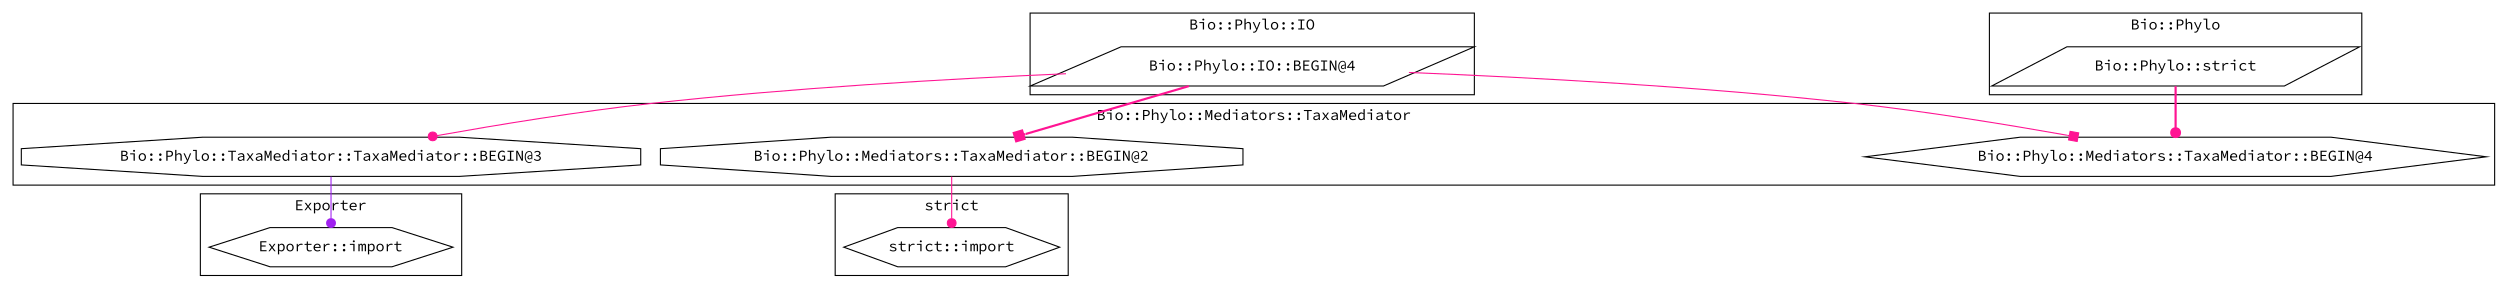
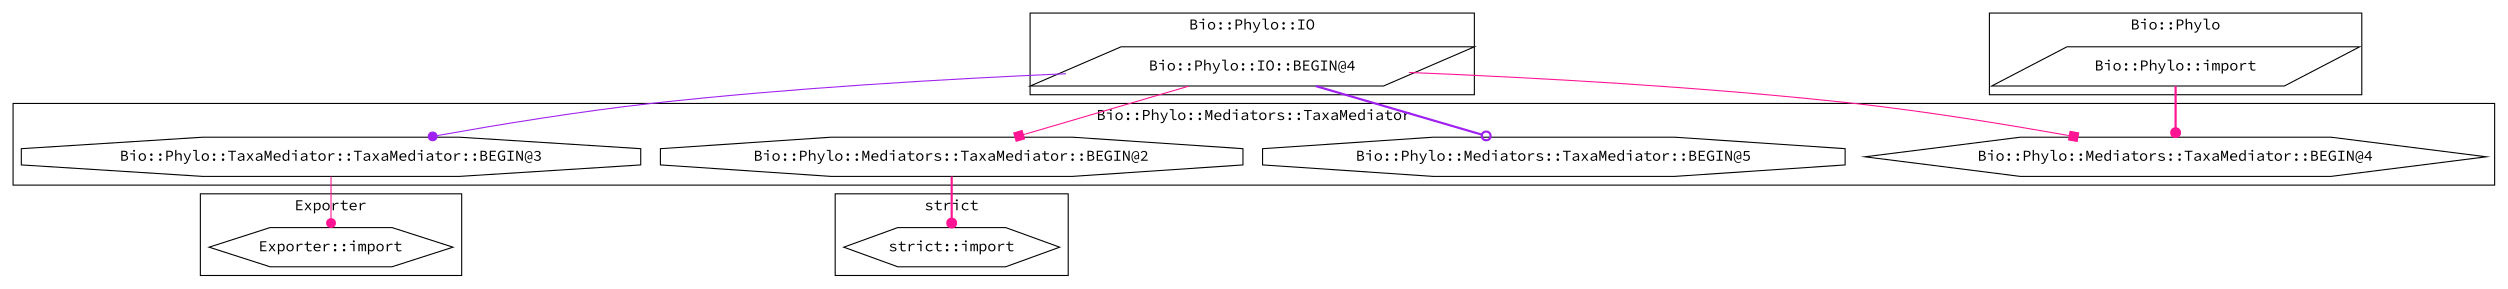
node "Bio::Phylo::strict": label "Bio::Phylo::strict" -> "Bio::Phylo::import"
edge "Bio::Phylo::IO::BEGIN@4" -> "Bio::Phylo::TaxaMediator::TaxaMediator::BEGIN@3": color deeppink -> purple
edge "Bio::Phylo::IO::BEGIN@4" -> "Bio::Phylo::Mediators::TaxaMediator::BEGIN@2": style bold -> solid
node "Bio::Phylo::Mediators::TaxaMediator::BEGIN@5": added
edge "Bio::Phylo::TaxaMediator::TaxaMediator::BEGIN@3" -> "Exporter::import": color purple -> deeppink
edge "Bio::Phylo::Mediators::TaxaMediator::BEGIN@2" -> "strict::import": style solid -> bold
